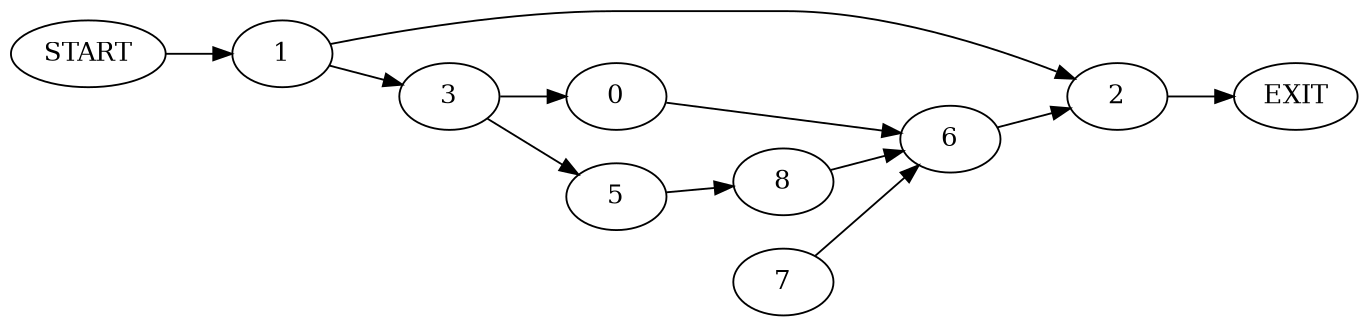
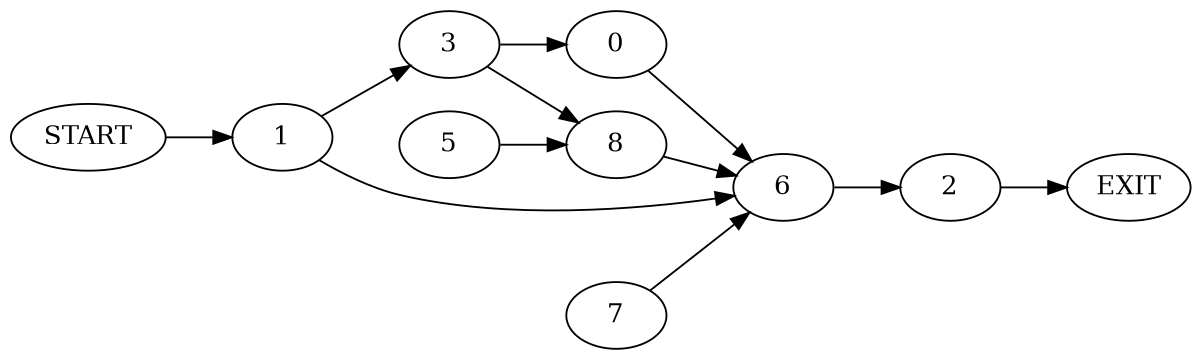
edge "1" -> "2": now "1" -> "6"
edge "3" -> "5": now "3" -> "8"
